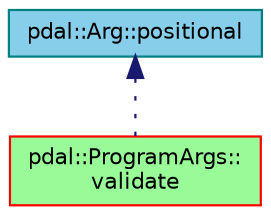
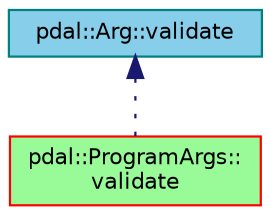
node "pdal::Arg::positional": label "pdal::Arg::positional" -> "pdal::Arg::validate"
